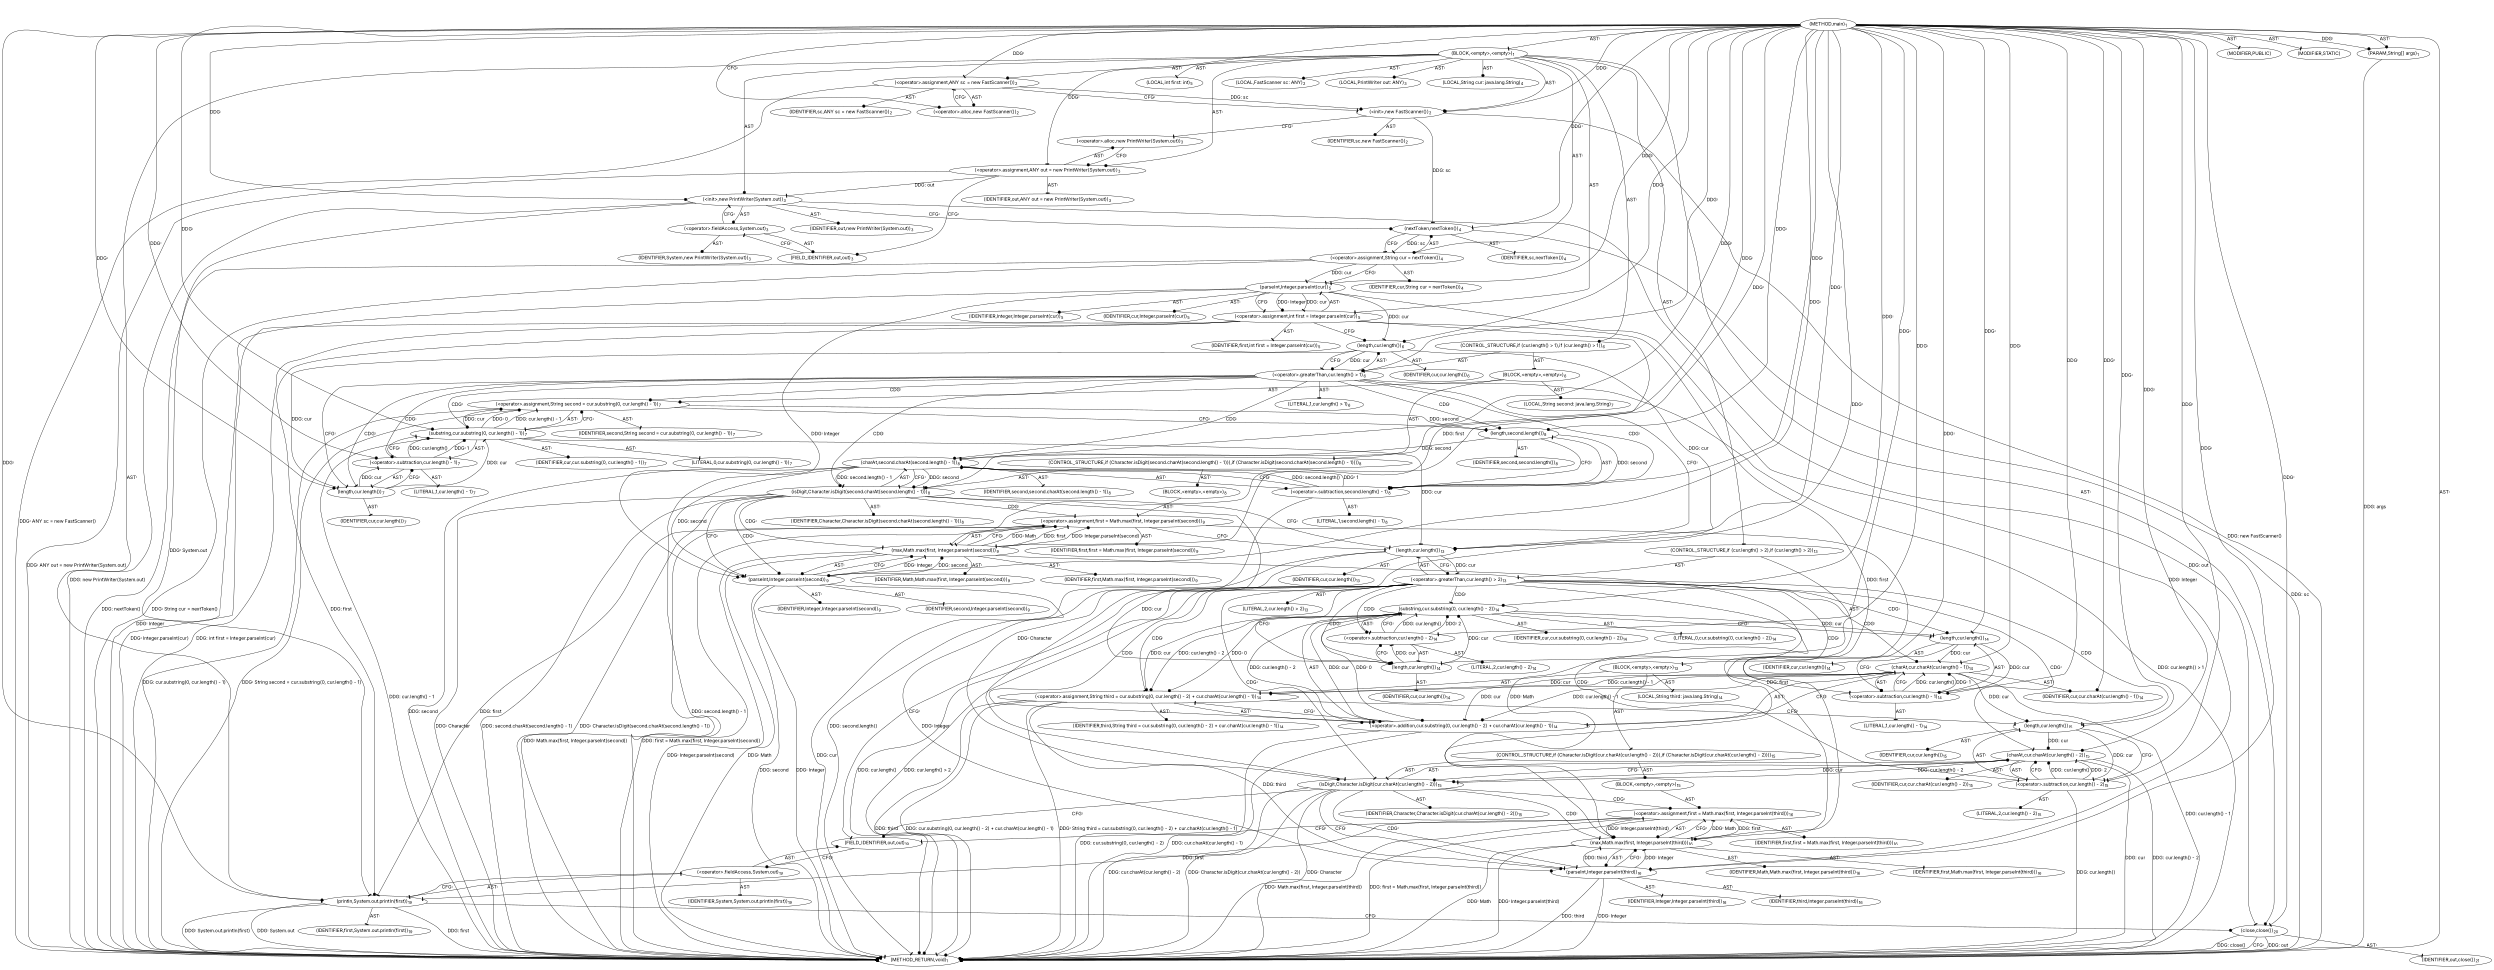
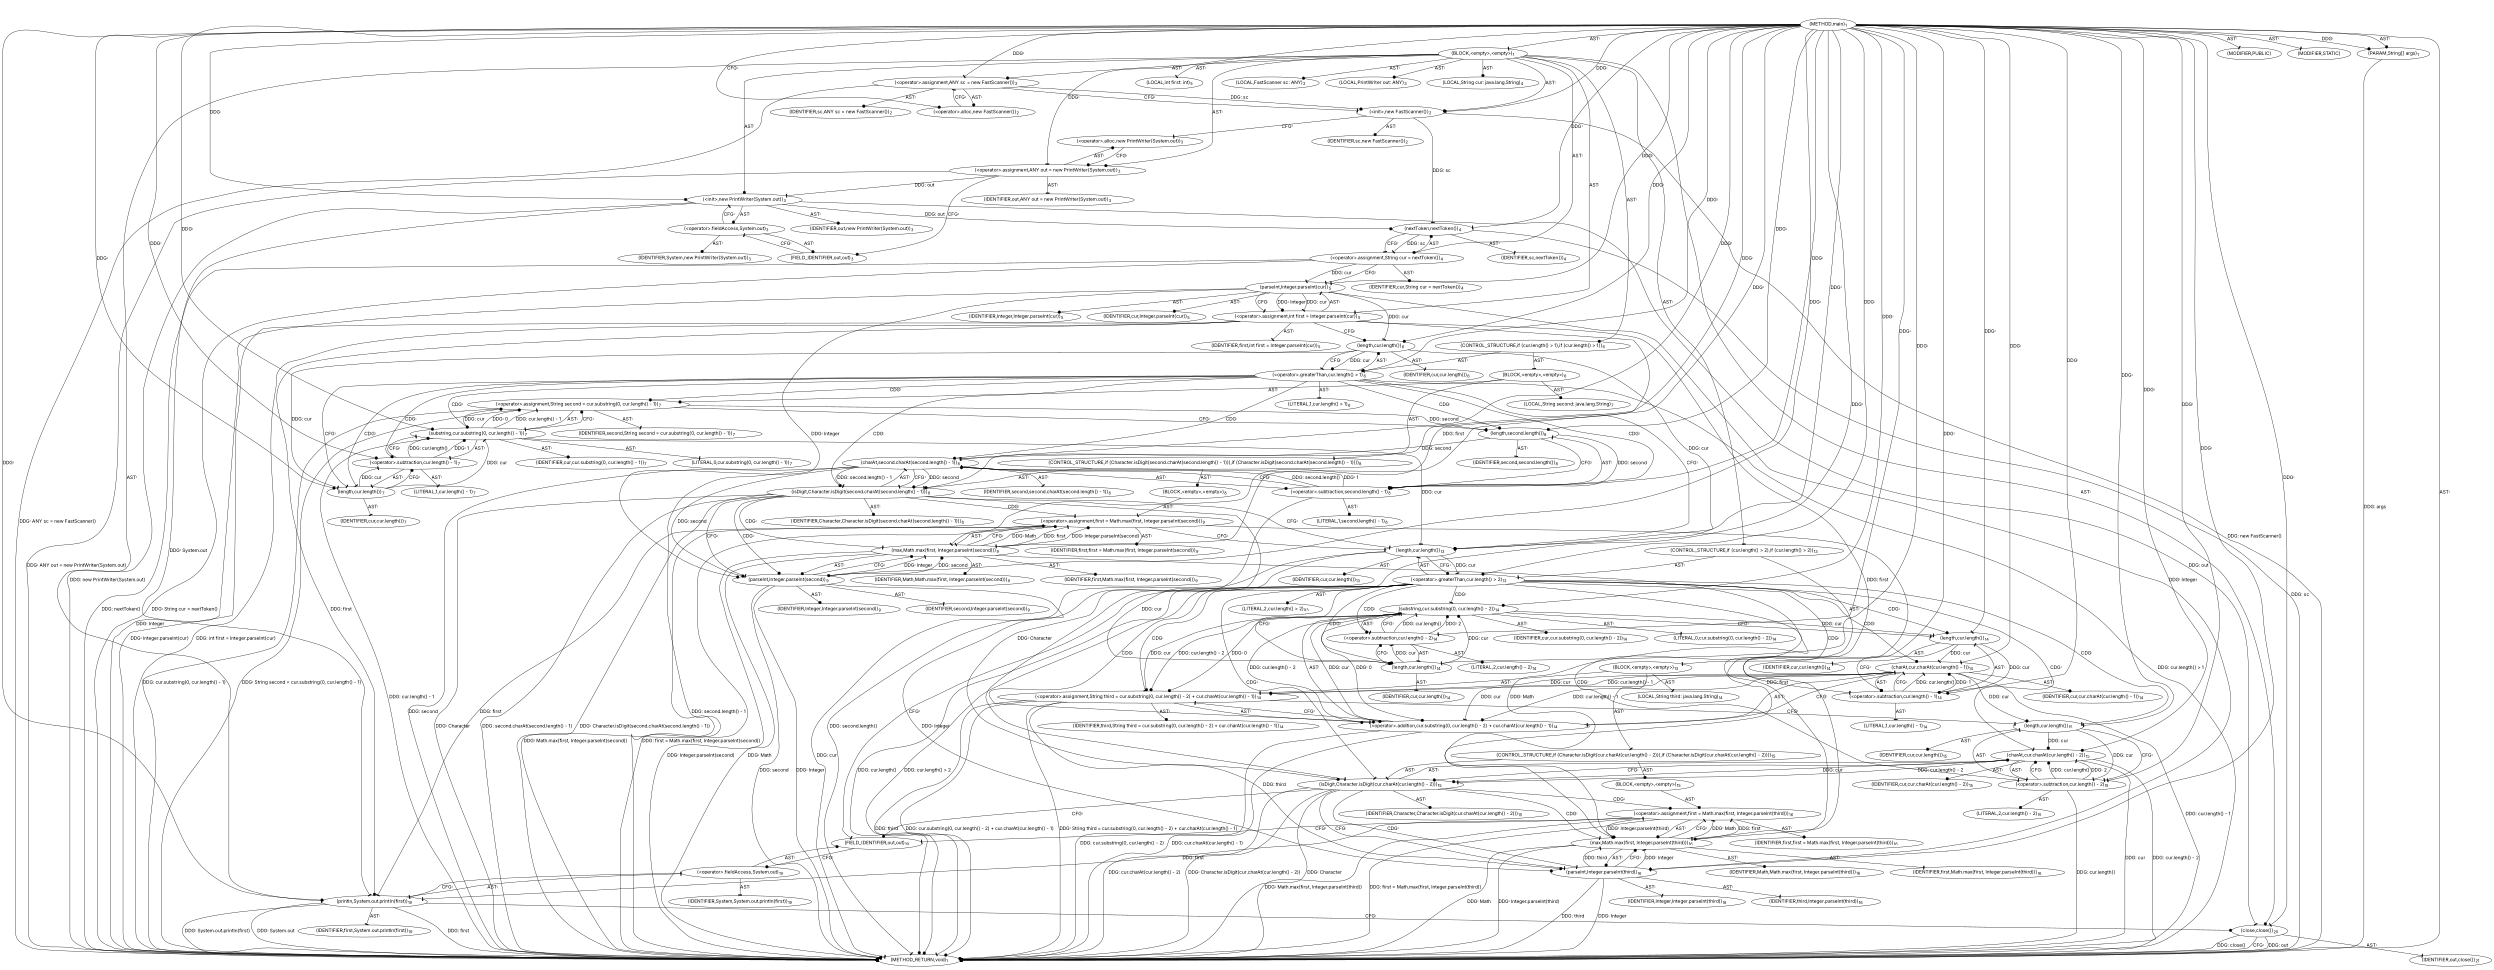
edge "(<init>,new PrintWriter(System.out))" -> "(nextToken,nextToken())": label "CFG: " -> "DDG: out"
edge "(METHOD,main)" -> "(IDENTIFIER,cur,cur.charAt(cur.length() - 1))": now "(METHOD,main)" -> "(<operator>.greaterThan,cur.length() > 2)"
node "(LITERAL,2,cur.length() > 2)": text "13" -> "93"
